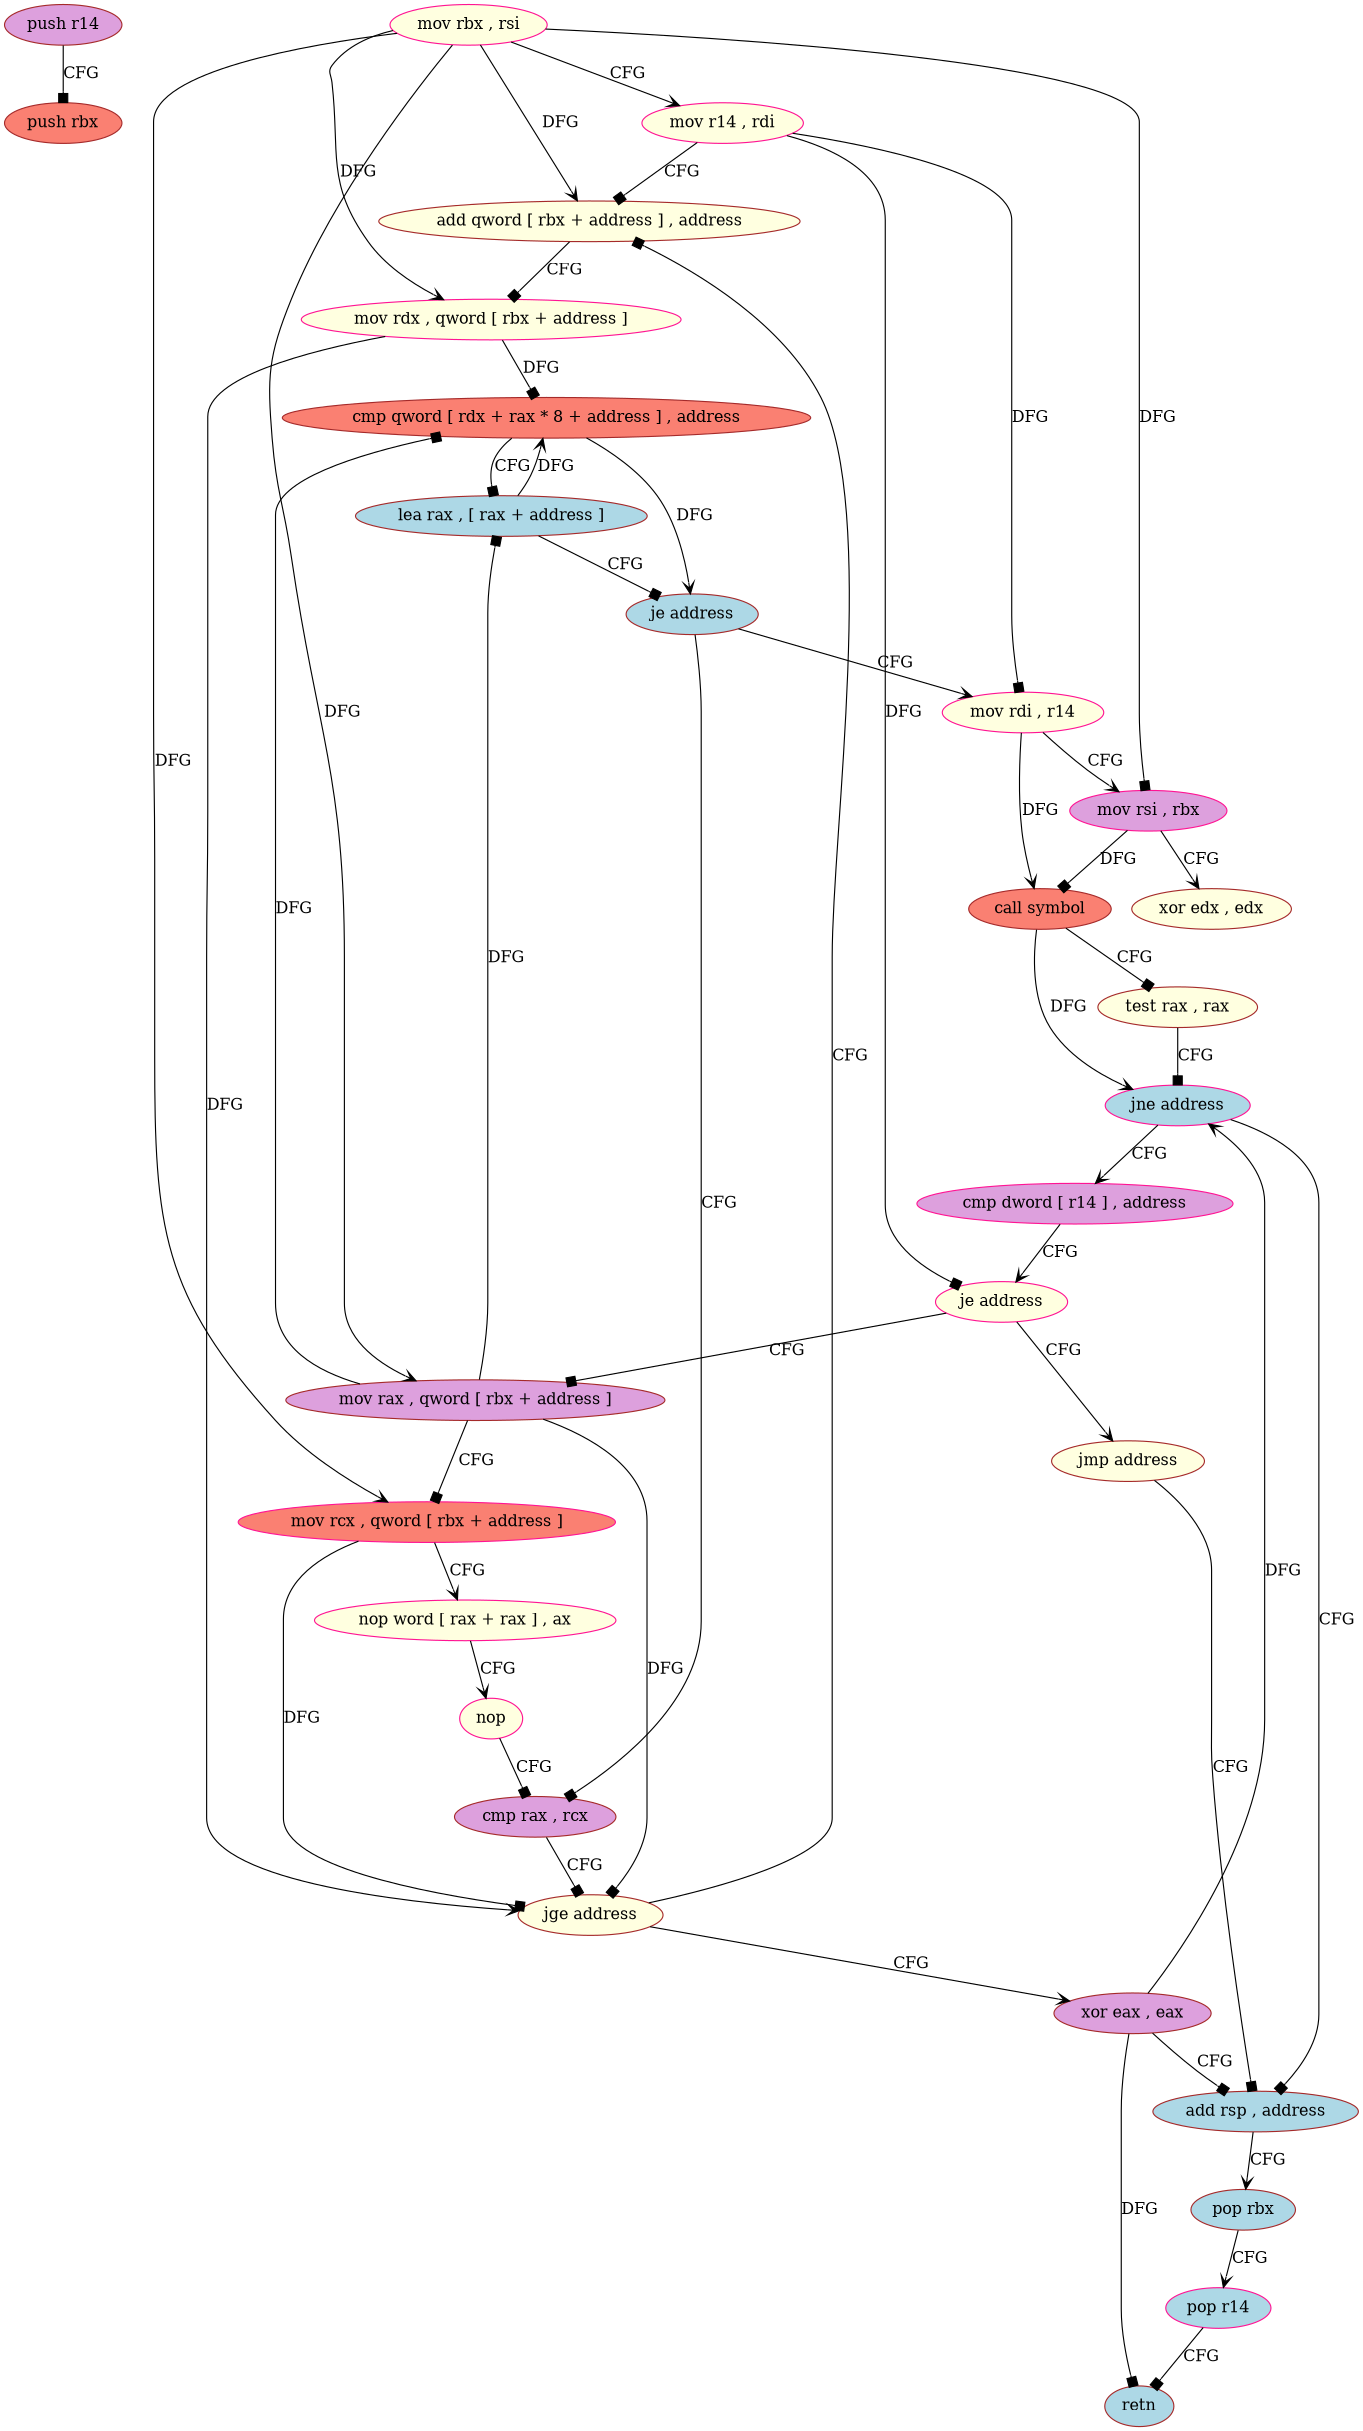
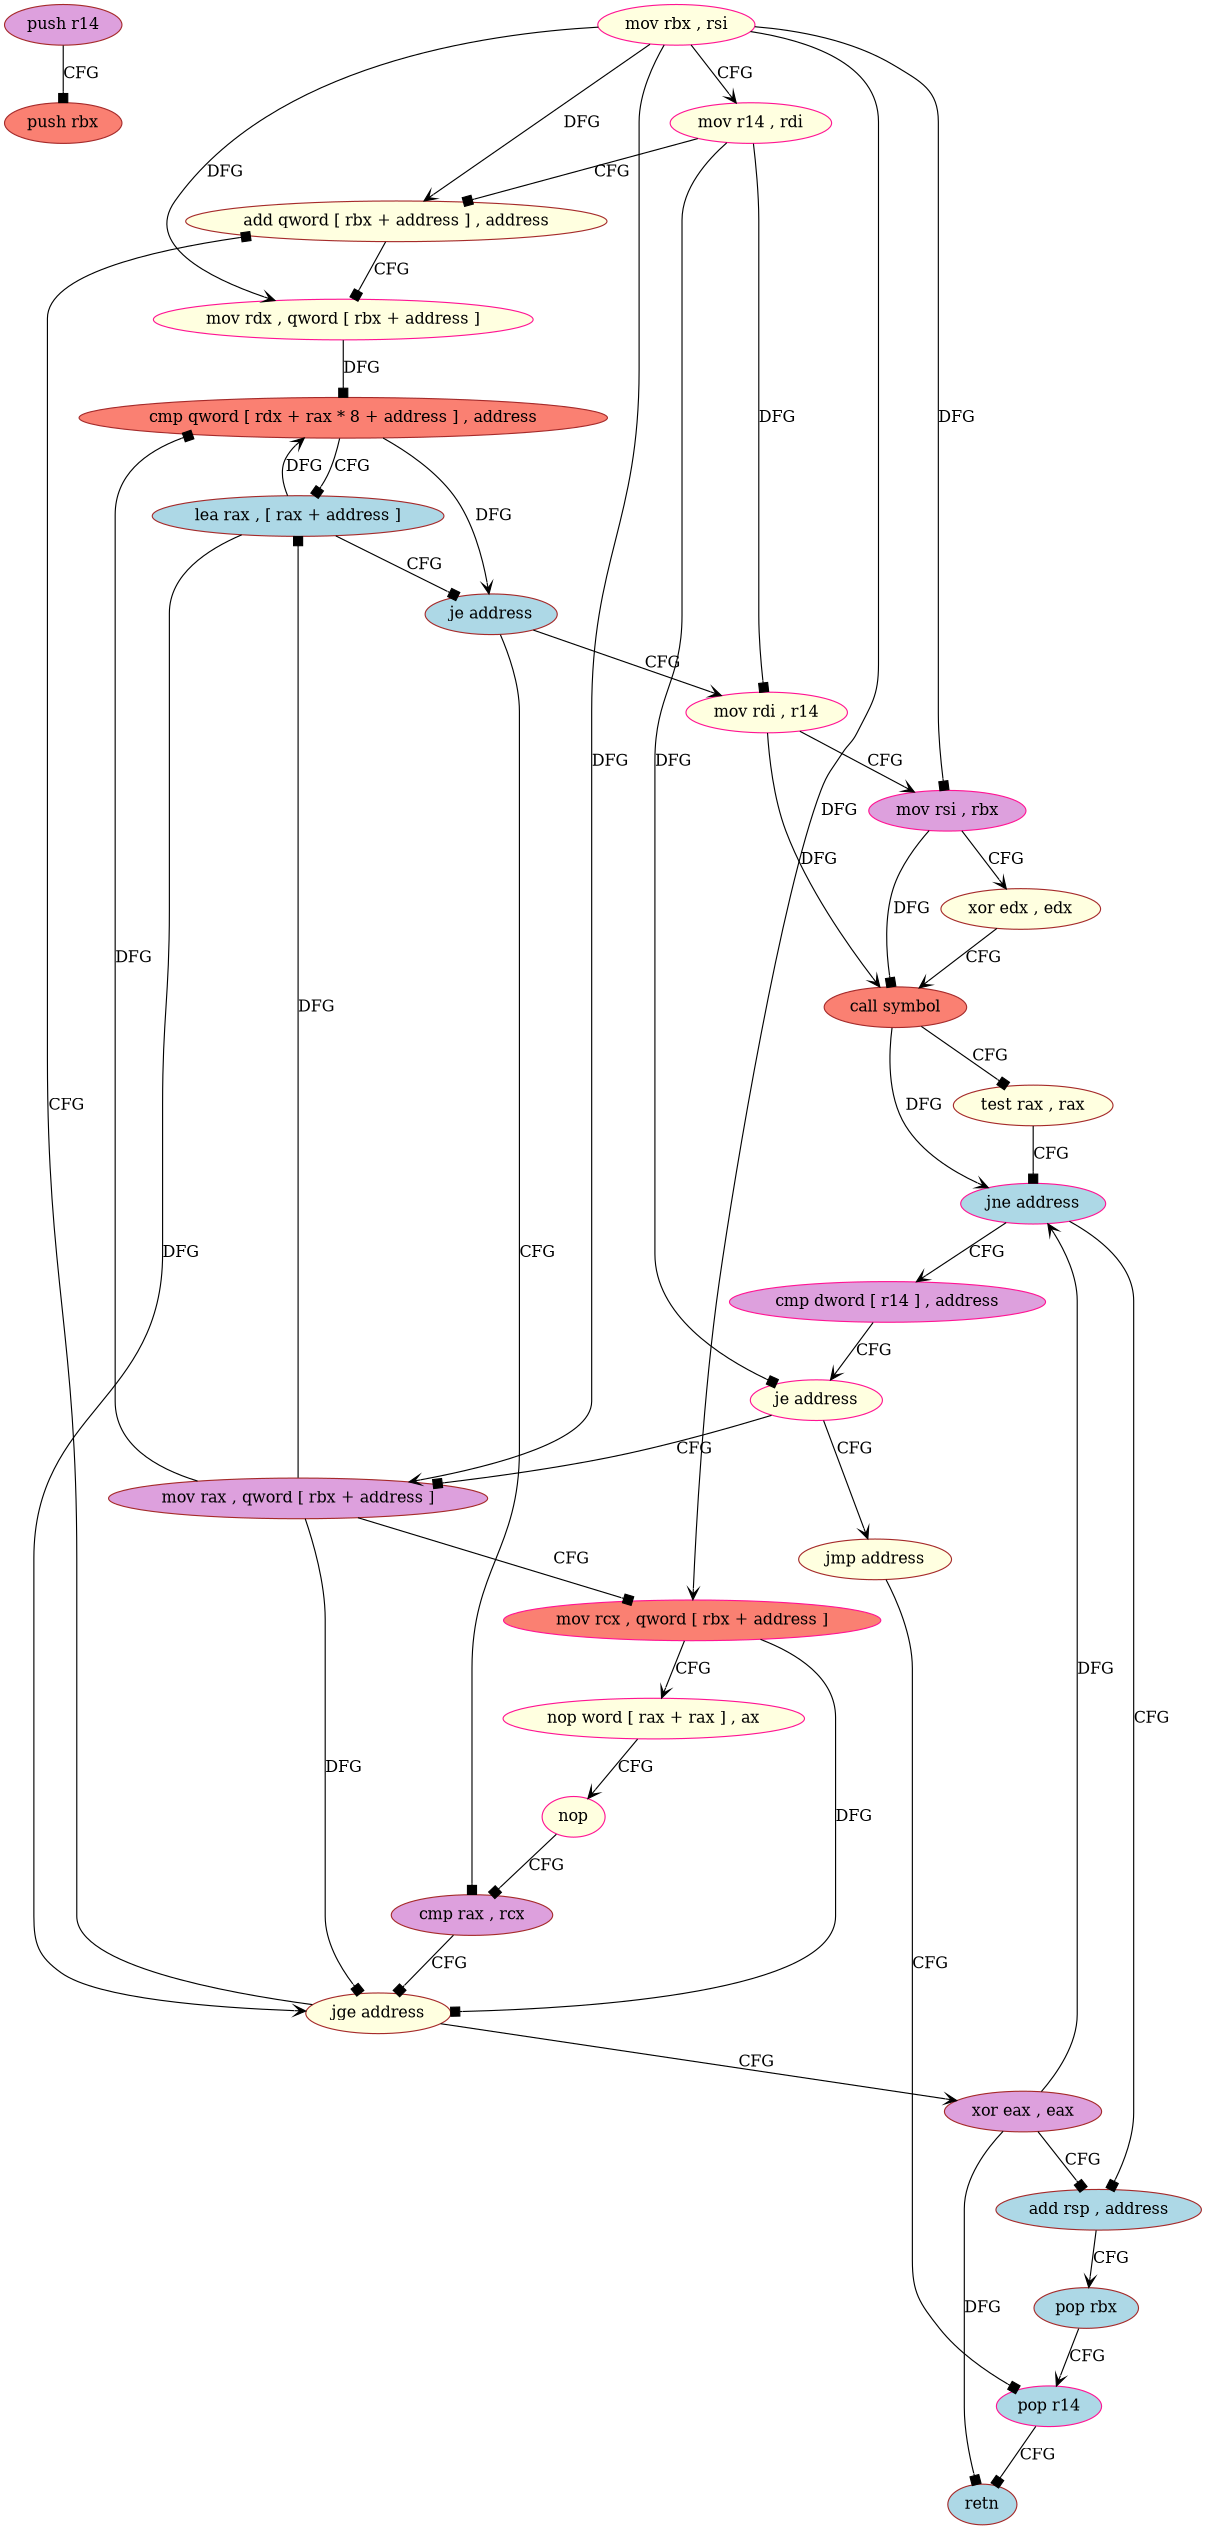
edge "xor edx , edx" -> "call symbol": added, label "CFG"
edge "mov rdx , qword [ rbx + address ]" -> "jge address": now "lea rax , [ rax + address ]" -> "jge address"
edge "jmp address" -> "add rsp , address": now "jmp address" -> "pop r14"
